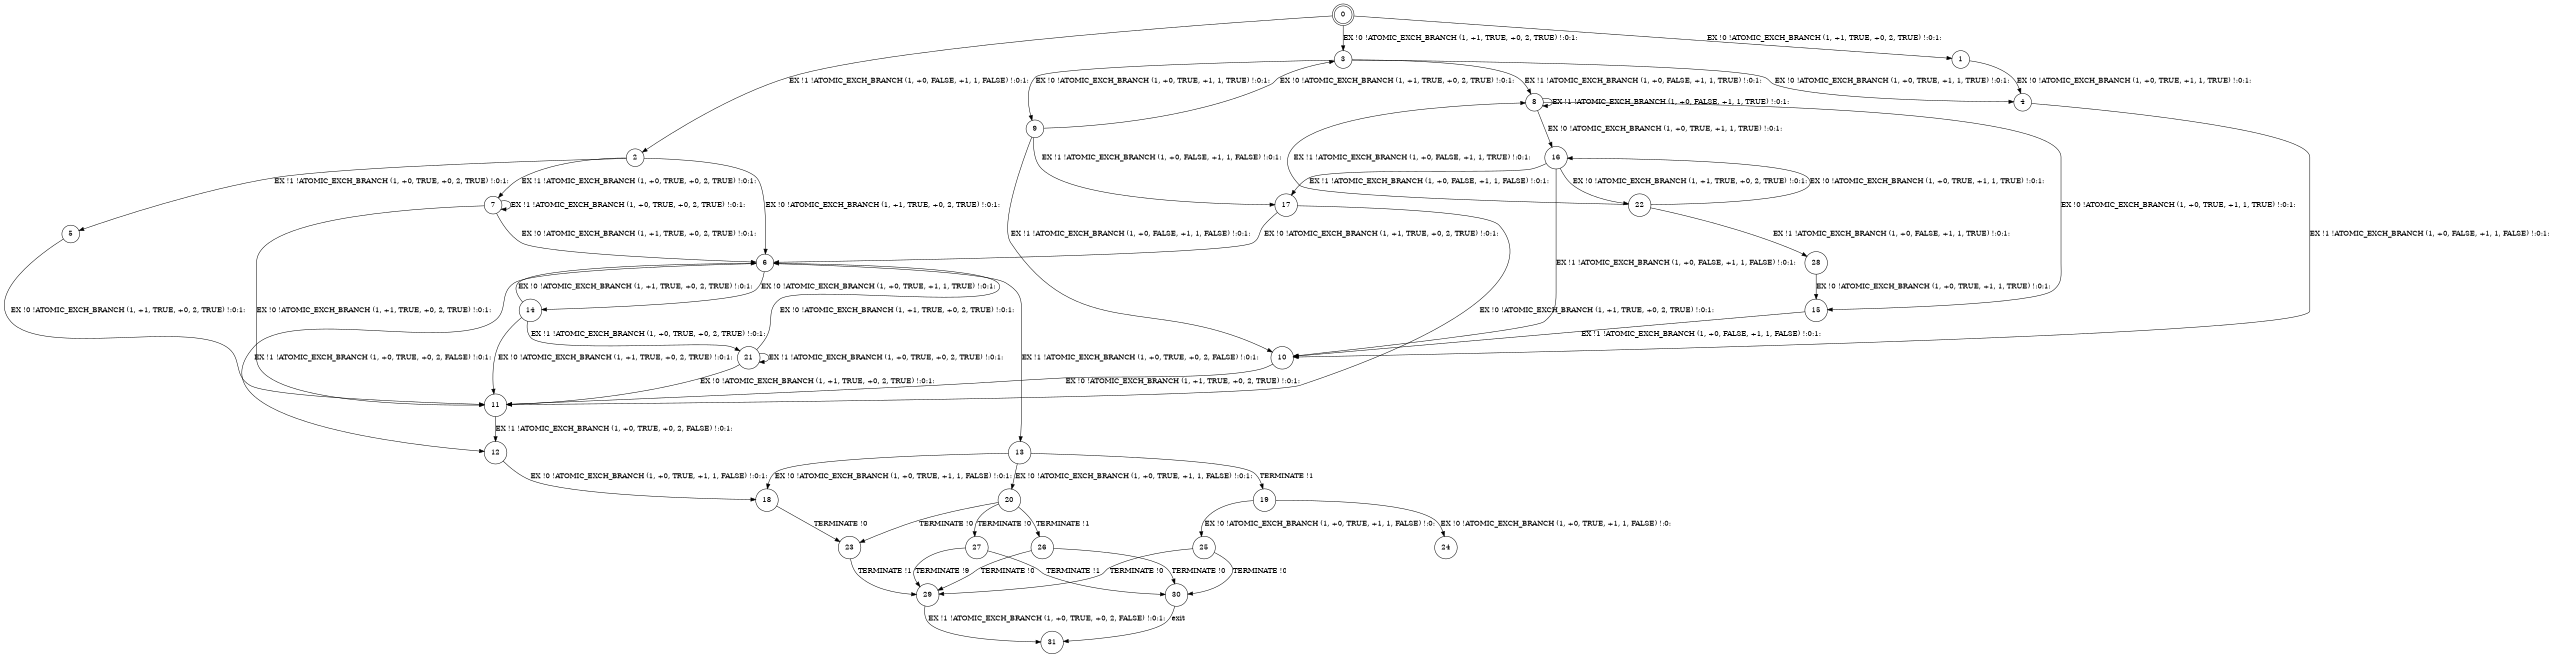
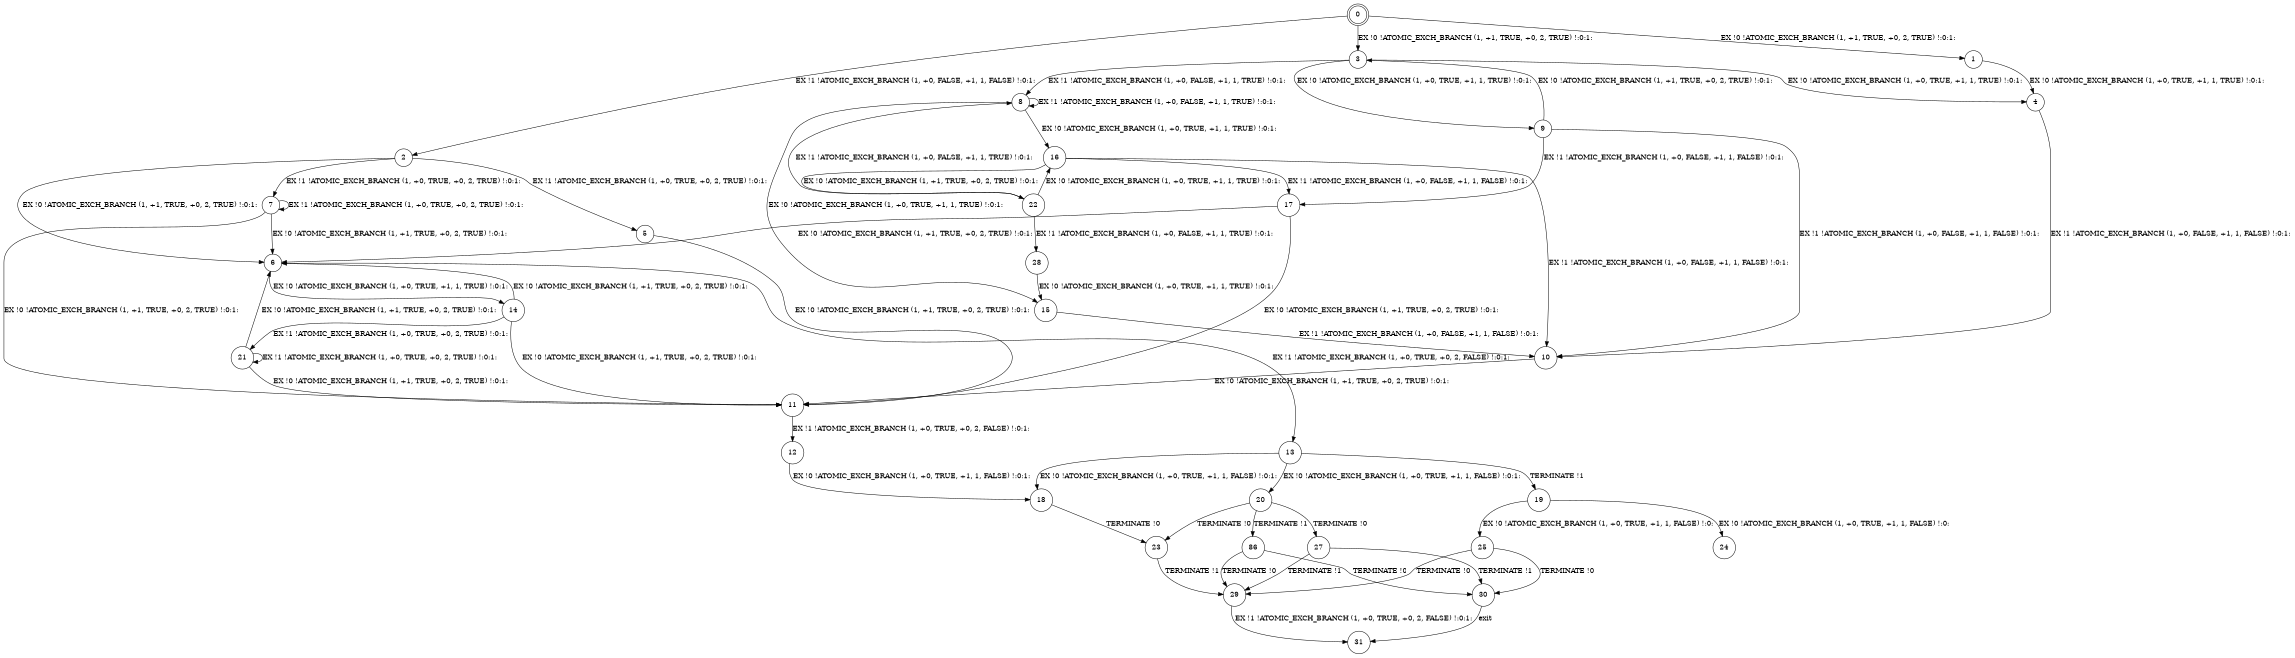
edge "6" -> "12": removed, label "EX !1 !ATOMIC_EXCH_BRANCH (1, +0, TRUE, +0, 2, FALSE) !:0:1:"
node "26": label "26" -> "86"
edge "27" -> "29": label "TERMINATE !9" -> "TERMINATE !1"
